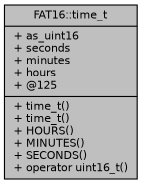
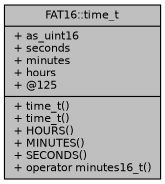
node "FAT16::time_t": text "+ operator uint16_t()" -> "+ operator minutes16_t()"
